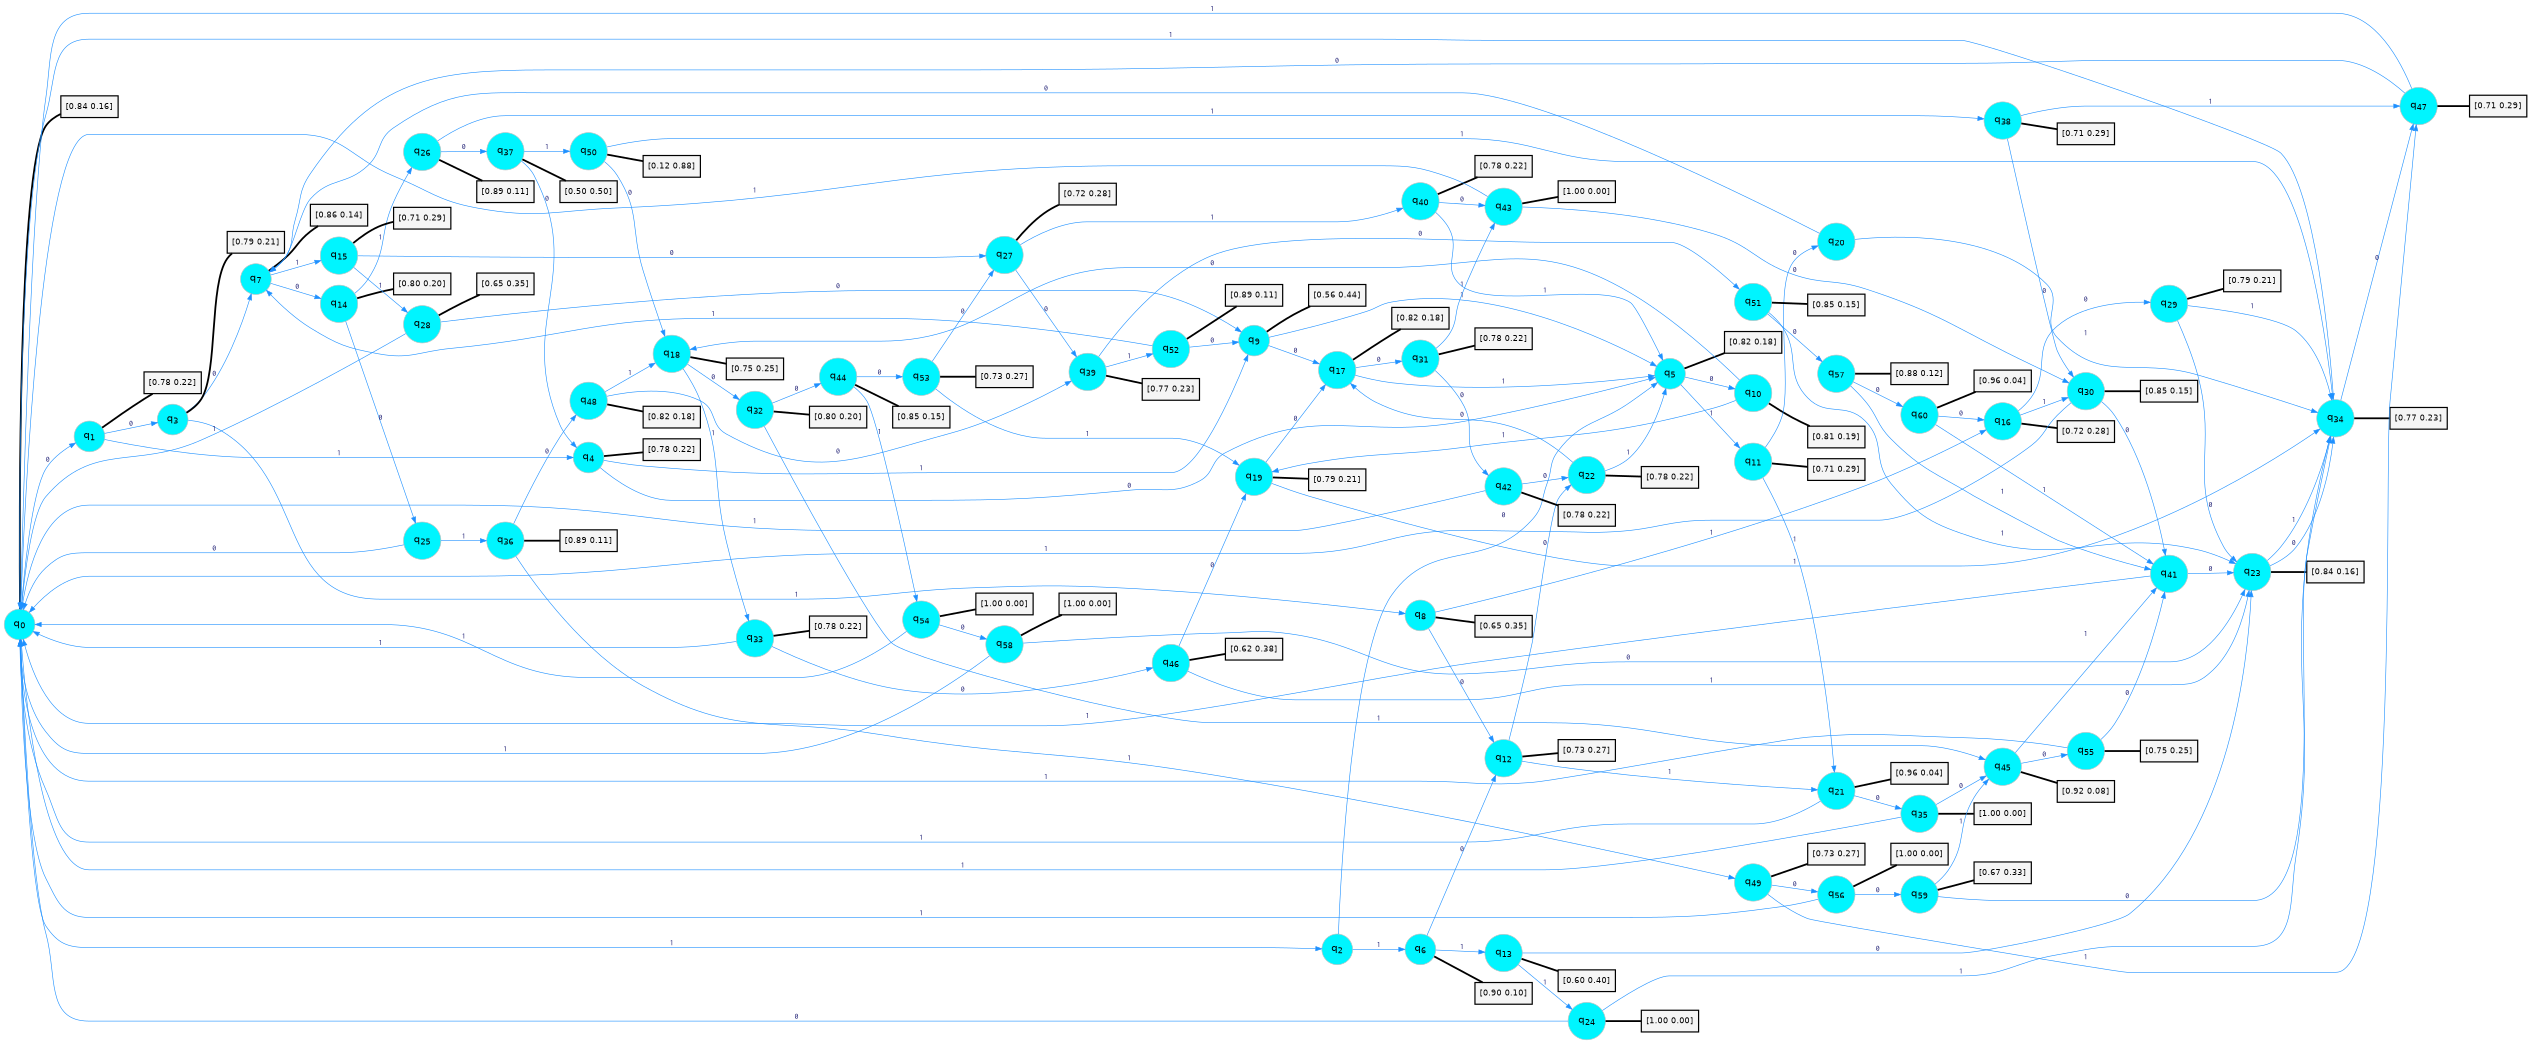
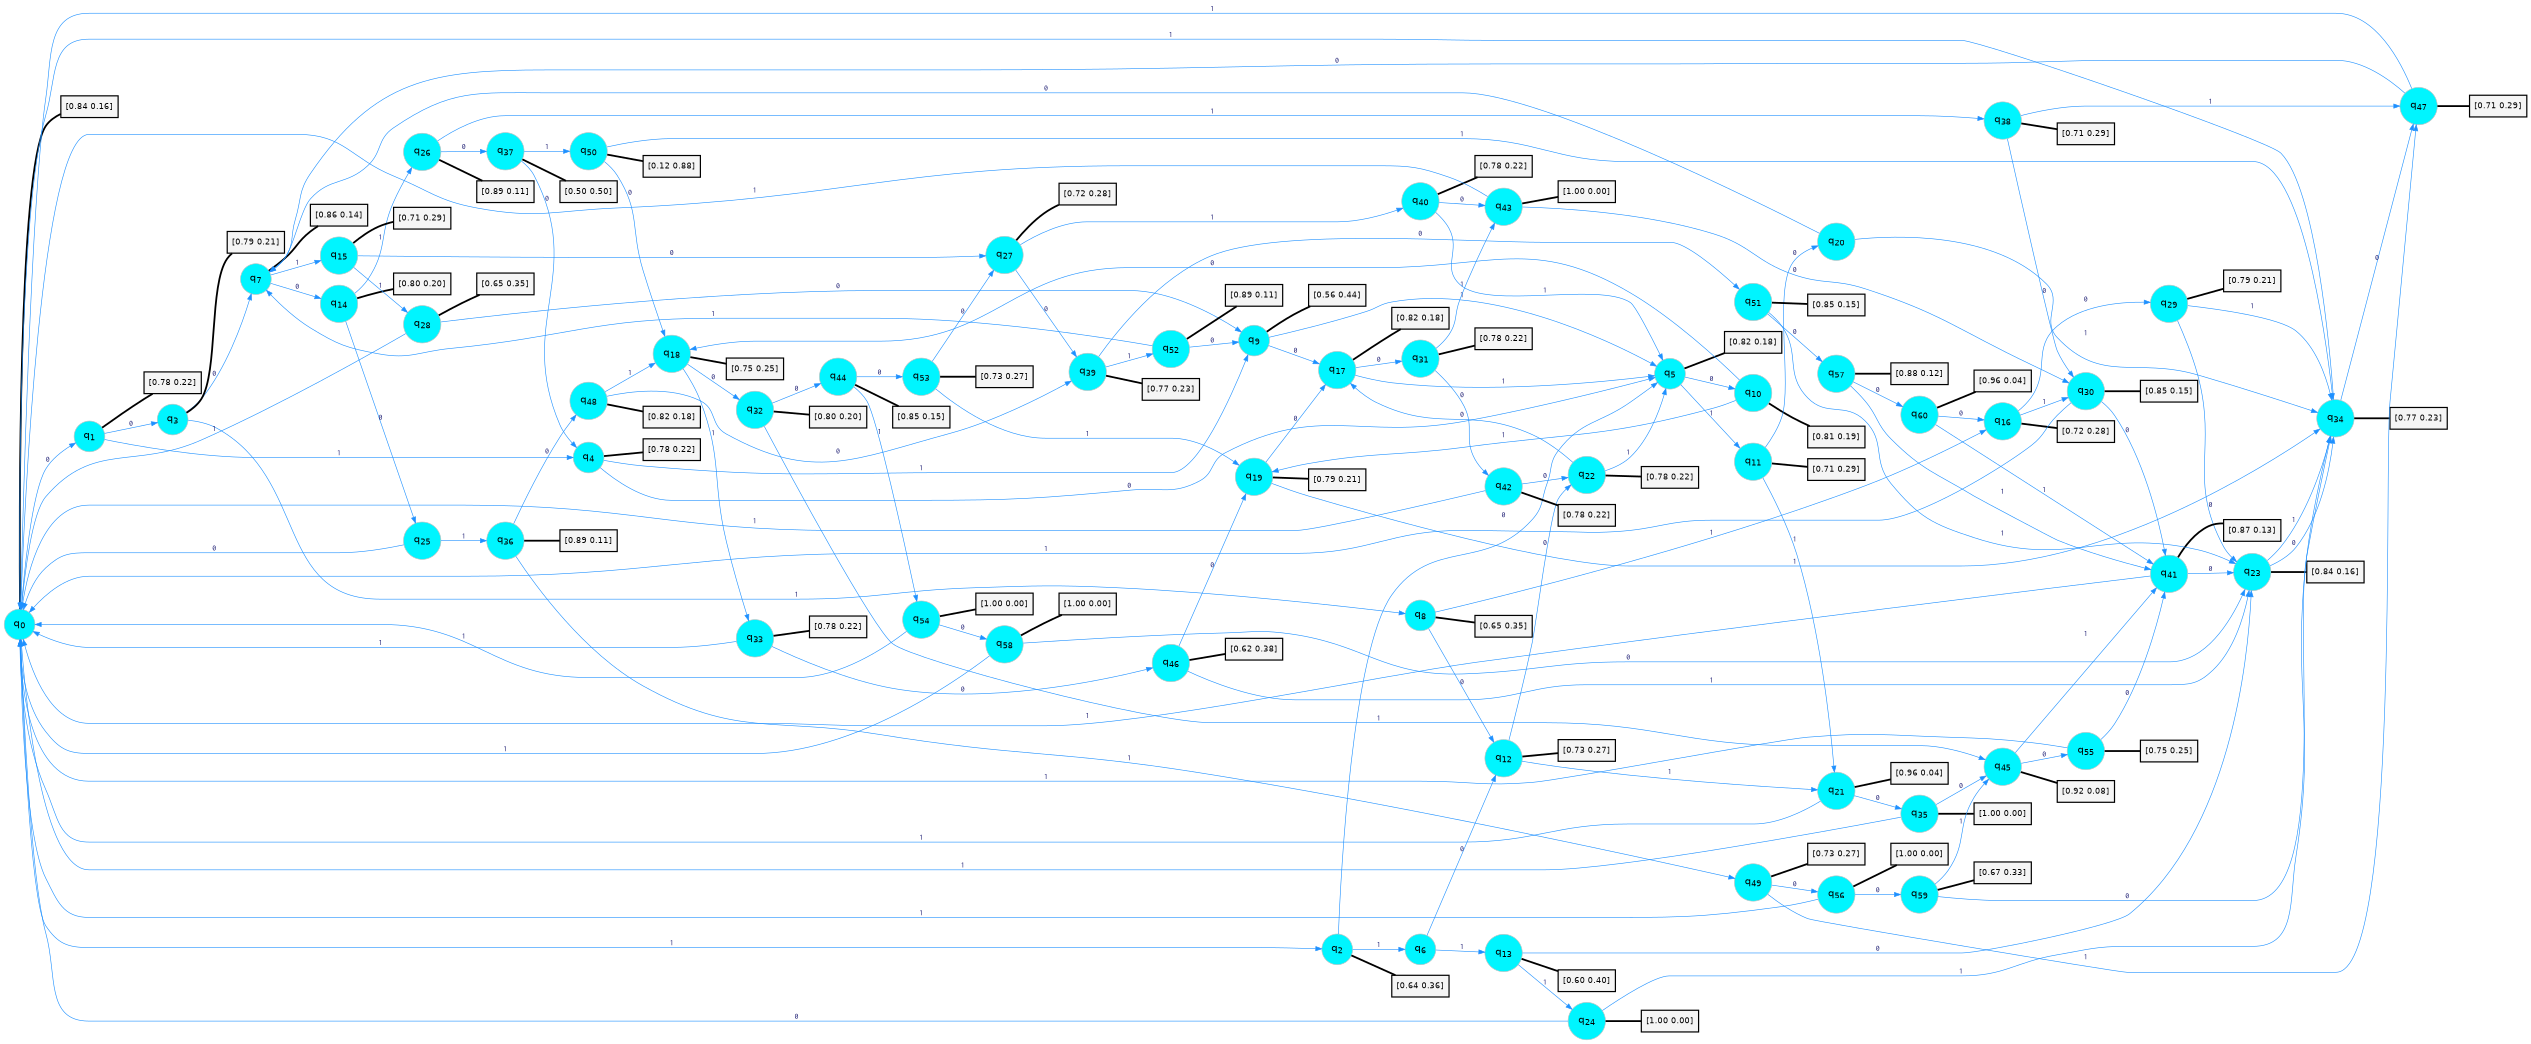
node "[0.87 0.13]": added
node "[0.64 0.36]": added
node "[0.90 0.10]": removed
